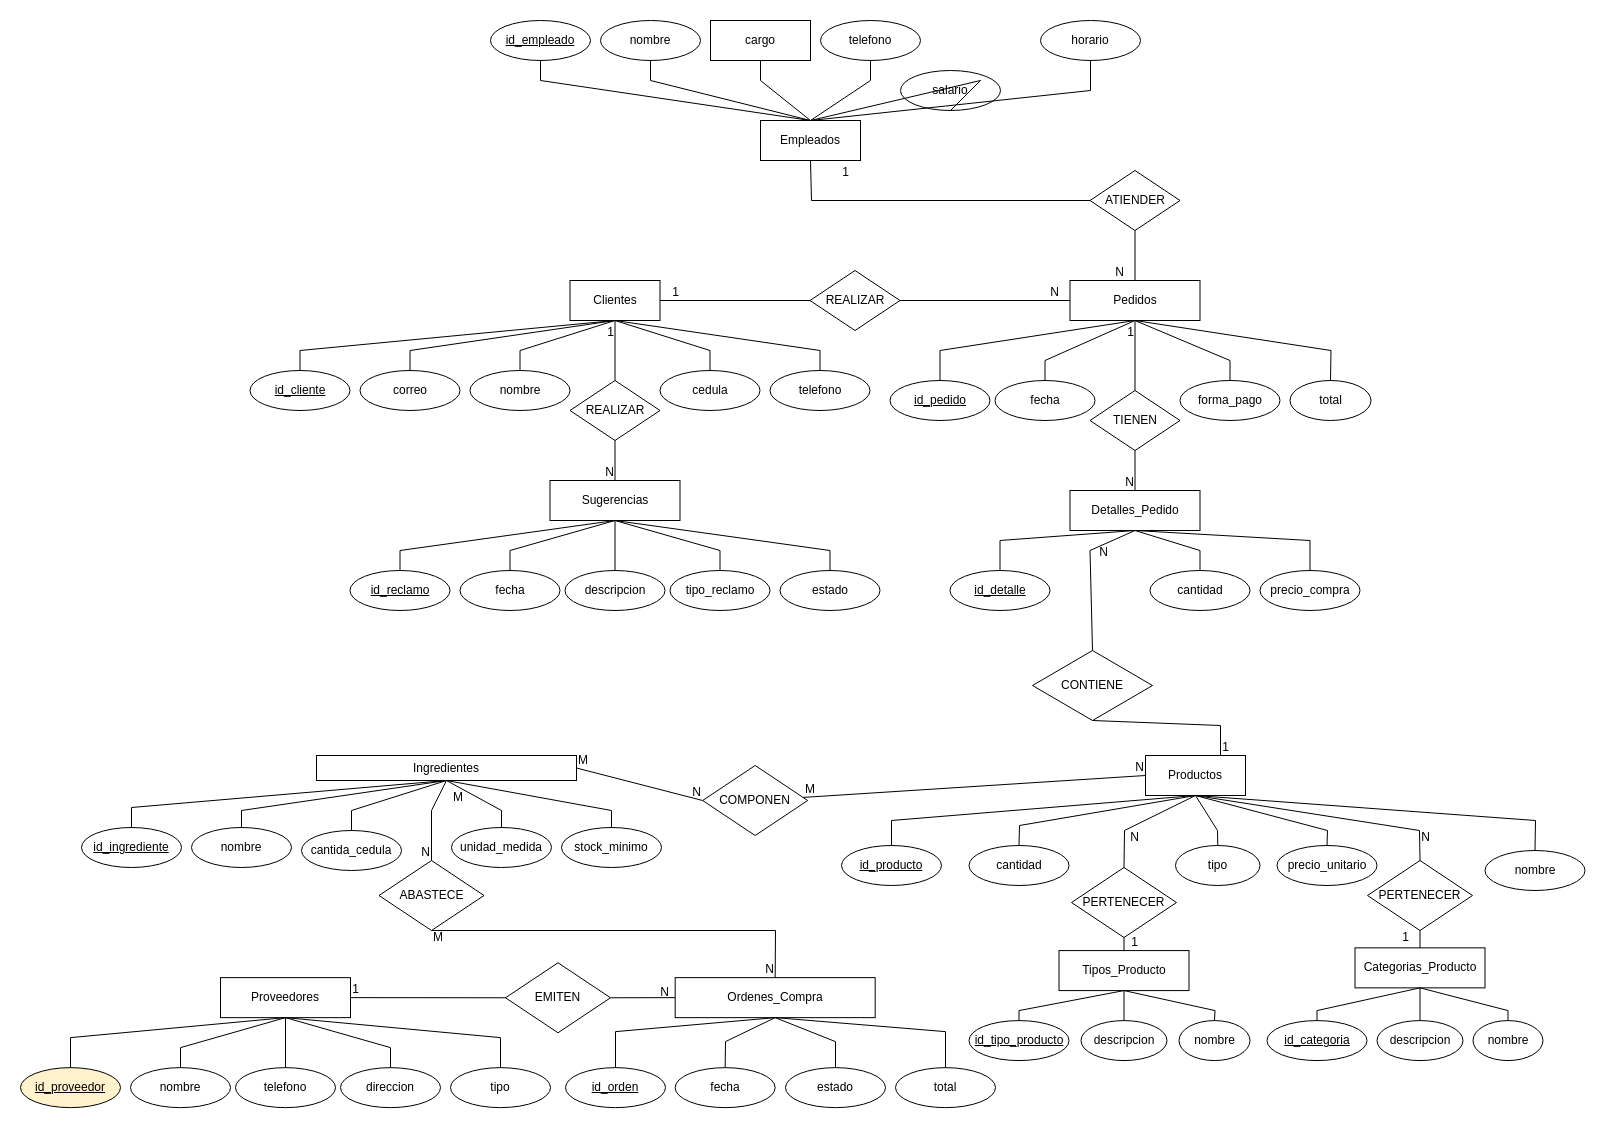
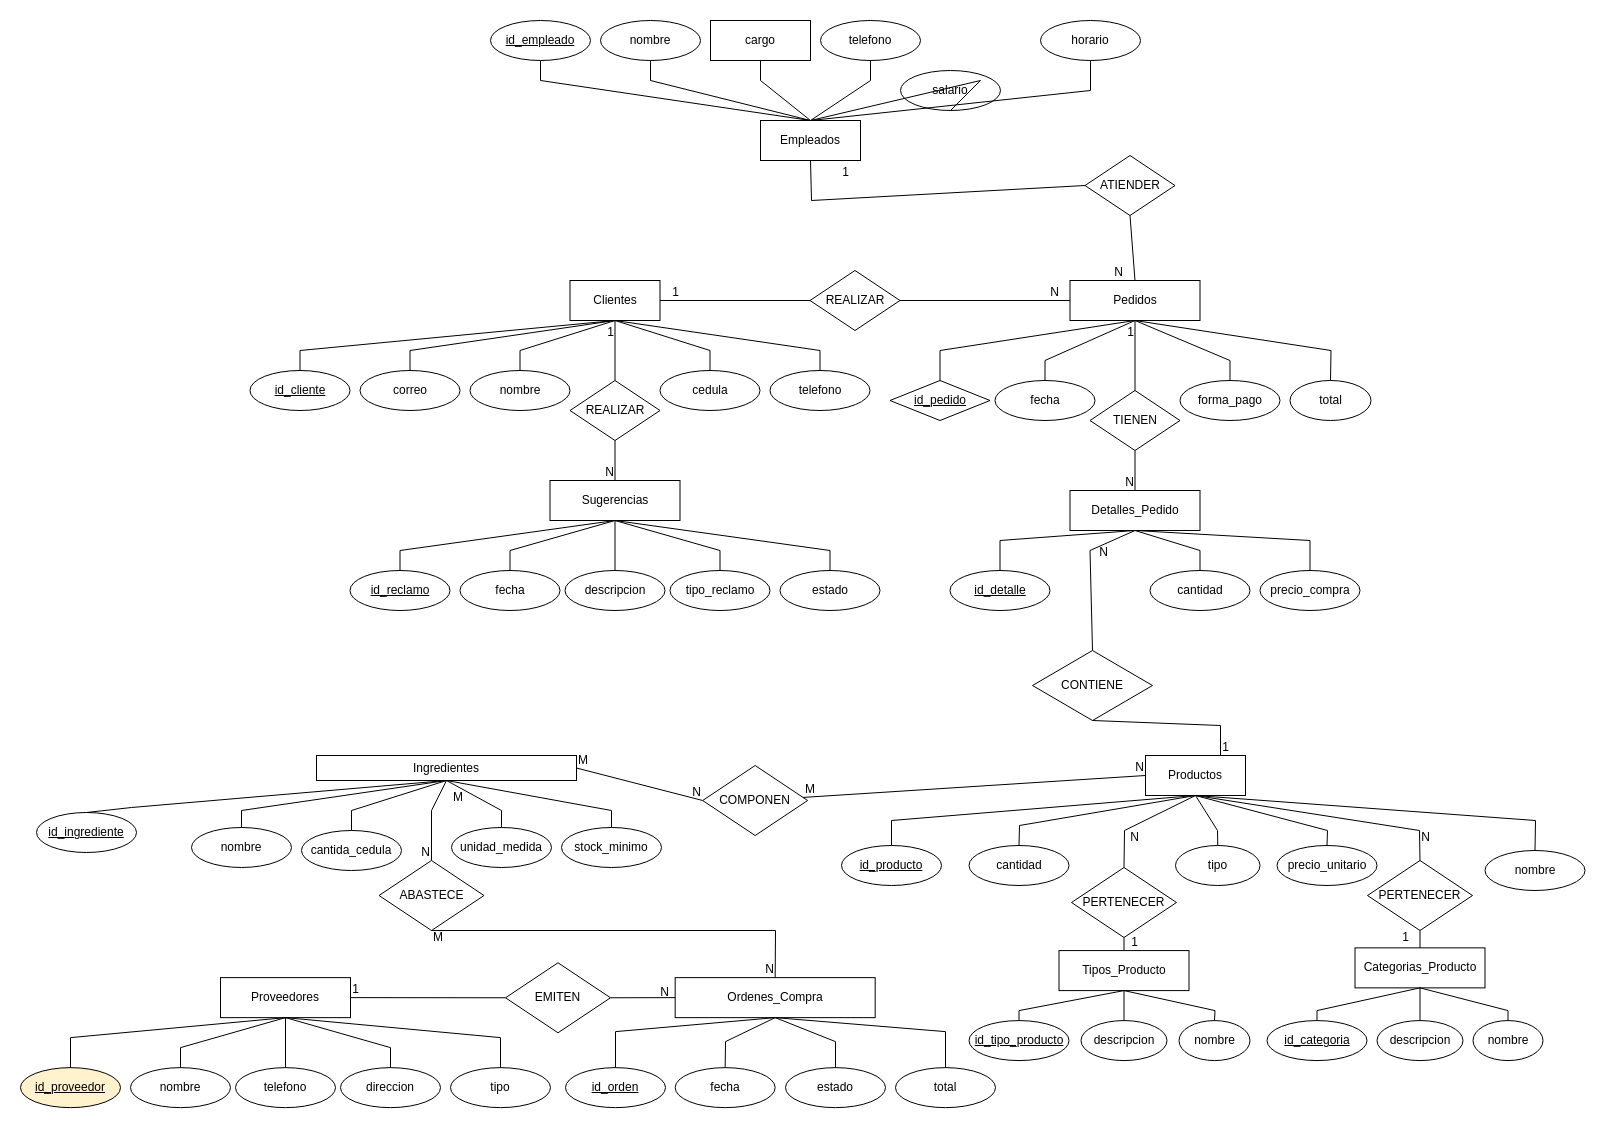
node "ATIENDER": moved (1135, 201) -> (1130, 186)
node "id_pedido": shape ellipse -> diamond
node "id_ingrediente": moved (132, 848) -> (87, 833)
